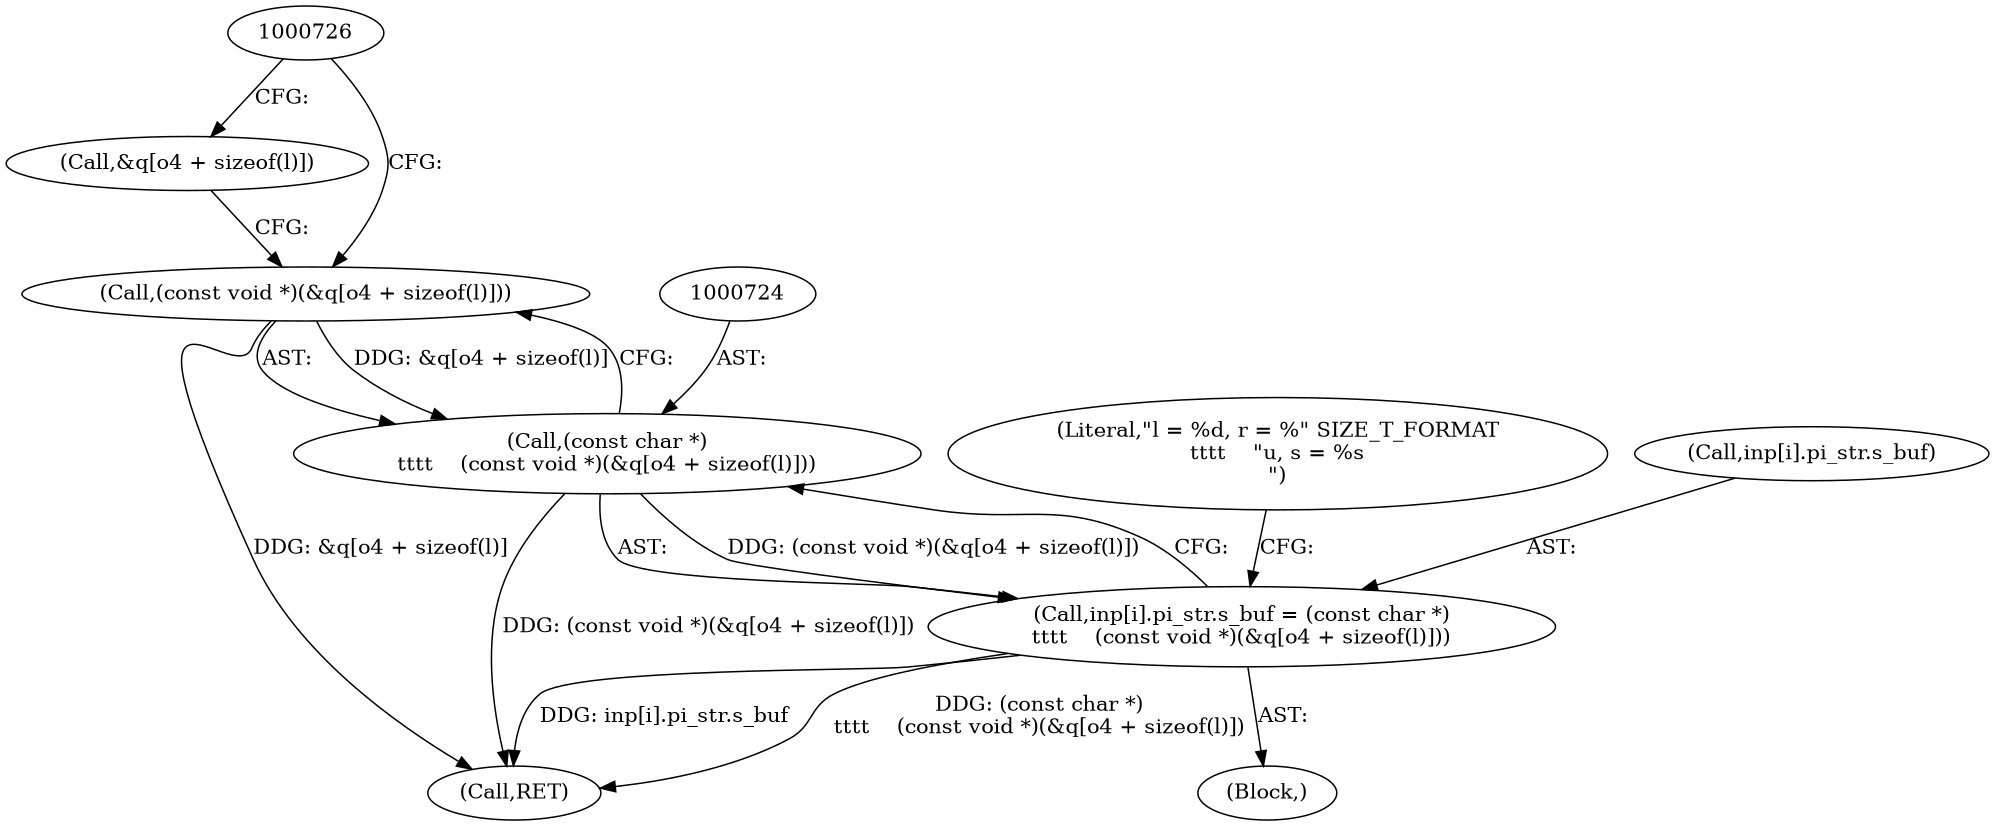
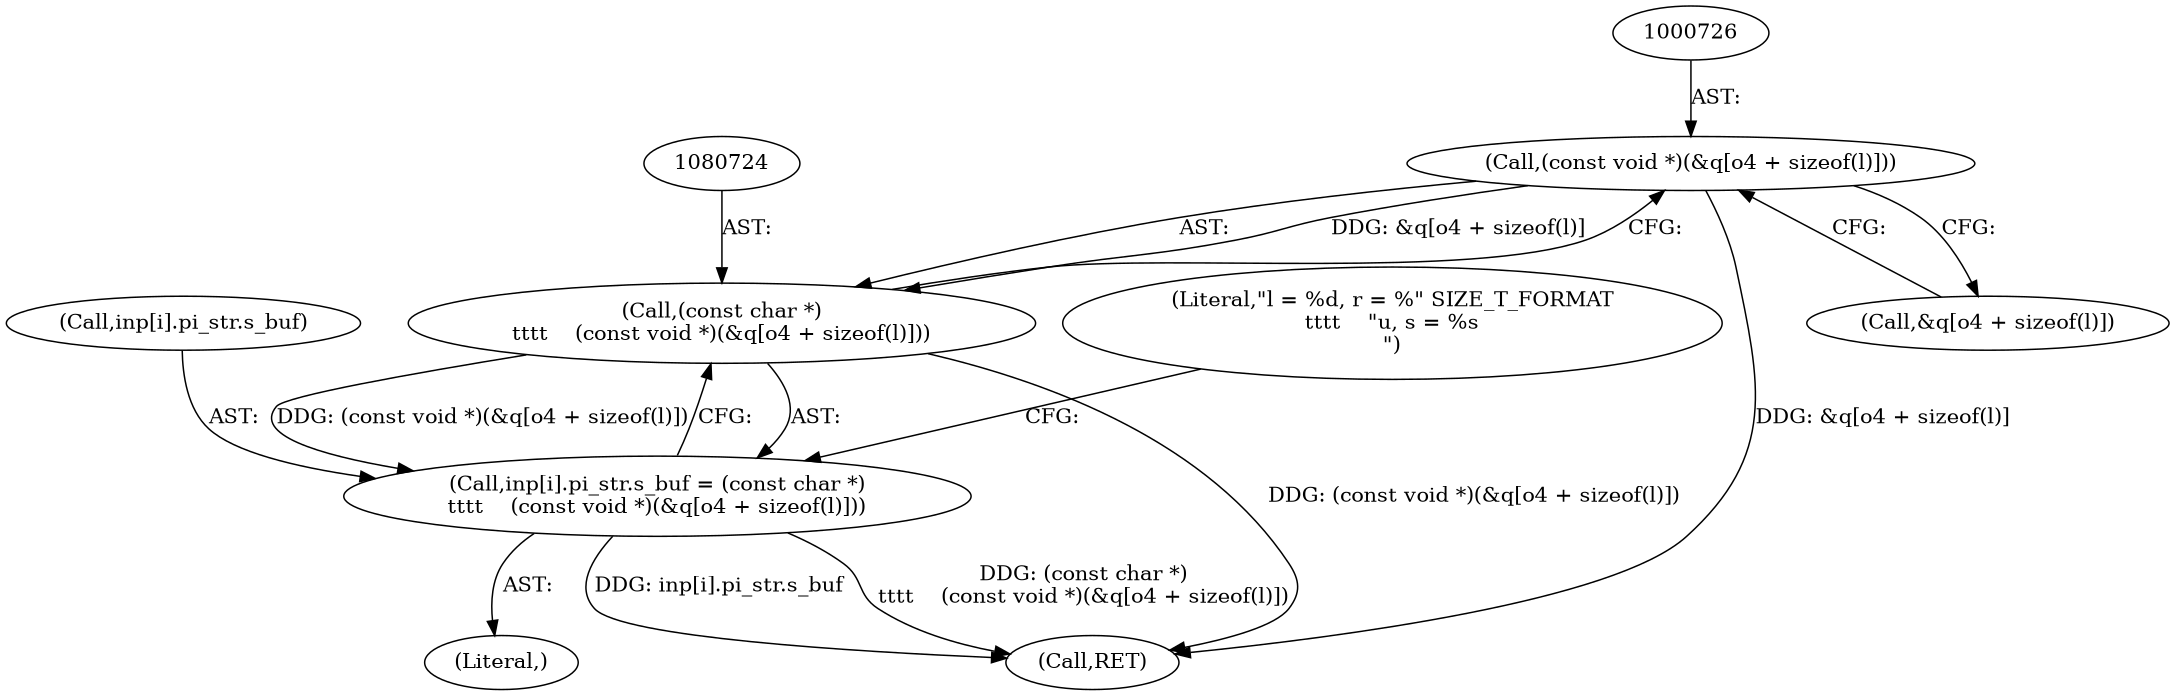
edge "1000726" -> "(Call,&q[o4 + sizeof(l)])": now "(Call,(const void *)(&q[o4 + sizeof(l)]))" -> "(Call,&q[o4 + sizeof(l)])"
edge "1000726" -> "(Call,(const void *)(&q[o4 + sizeof(l)]))": label "CFG: " -> "AST: "
node "1000724": label "1000724" -> "1080724"
node "(Block,)": label "(Block,)" -> "(Literal,)"
